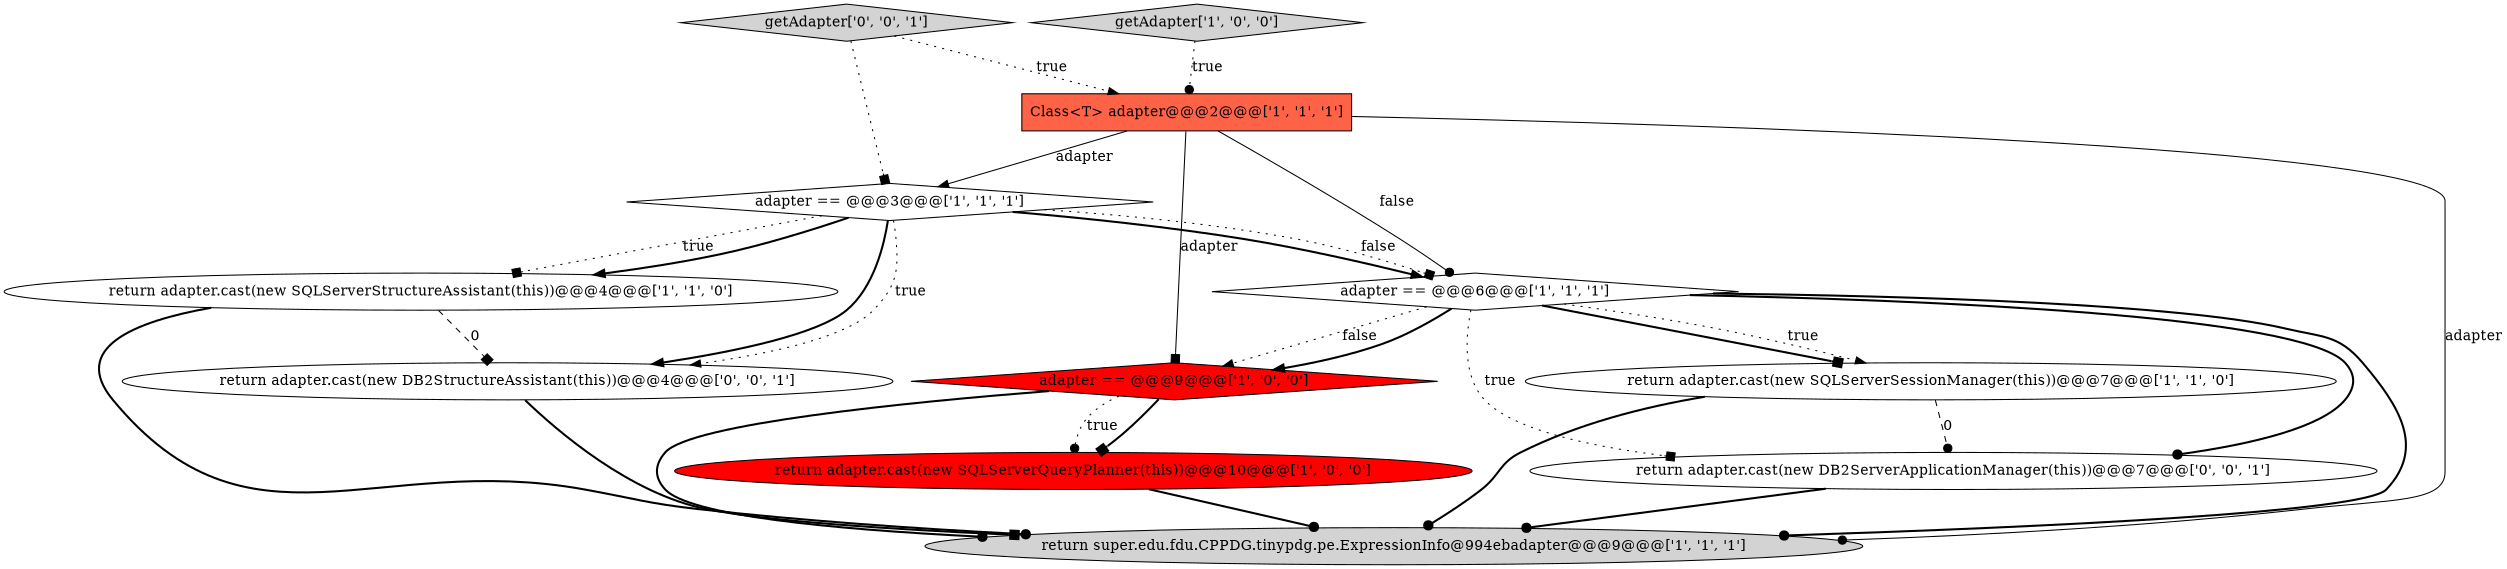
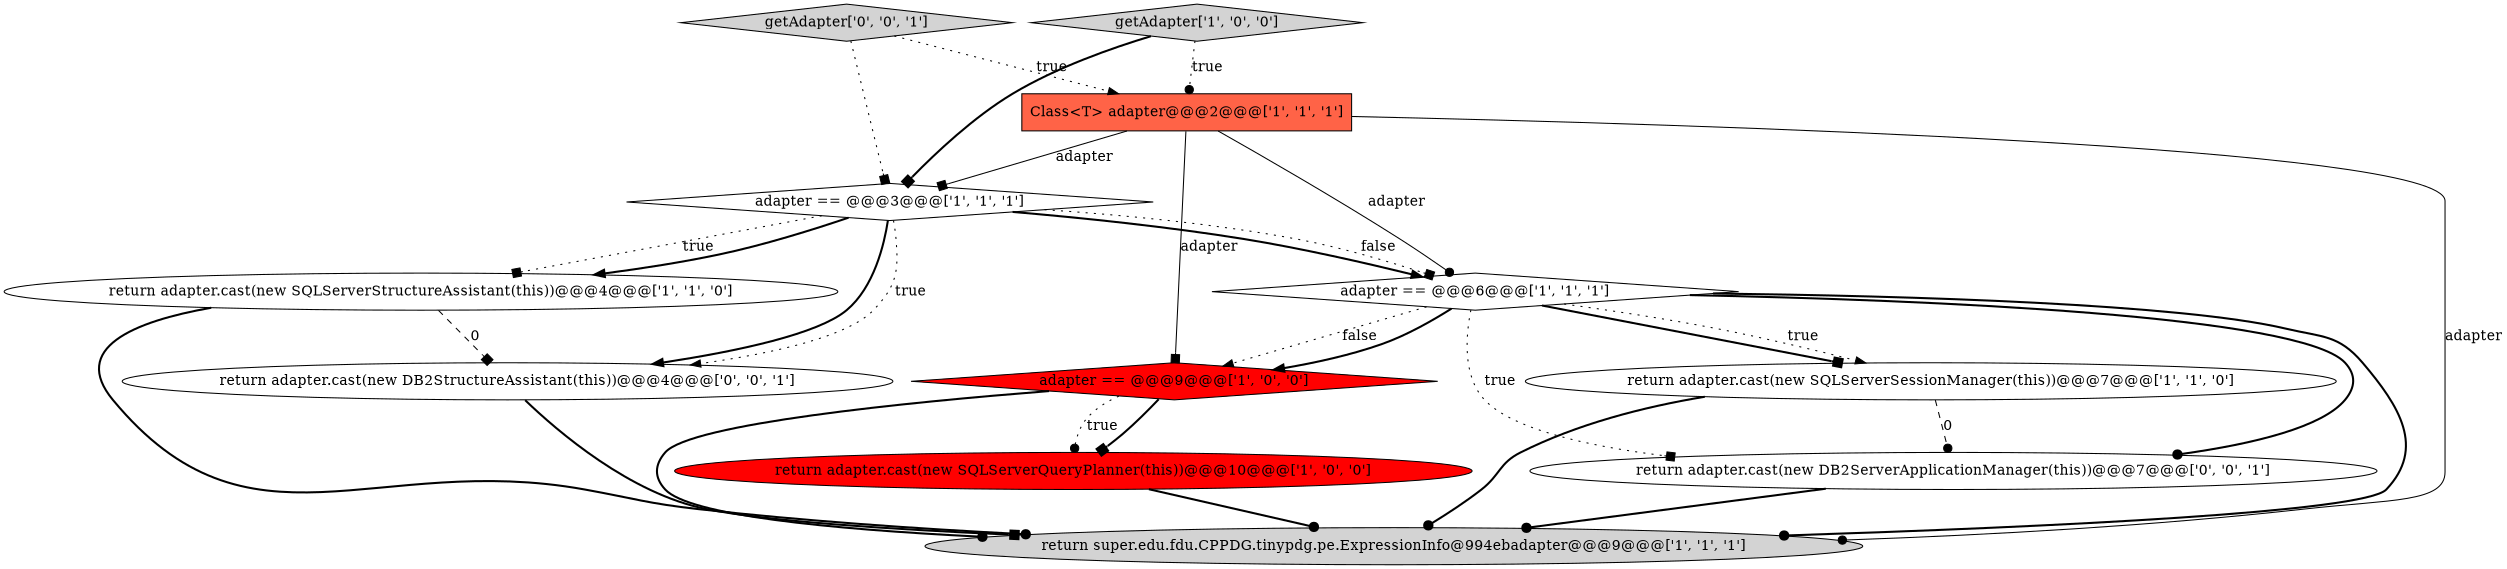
edge "getAdapter['1', '0', '0']" -> "adapter == @@@3@@@['1', '1', '1']": added
edge "Class<T> adapter@@@2@@@['1', '1', '1']" -> "adapter == @@@3@@@['1', '1', '1']": arrowhead normal -> box
edge "Class<T> adapter@@@2@@@['1', '1', '1']" -> "adapter == @@@6@@@['1', '1', '1']": label "false" -> "adapter"
